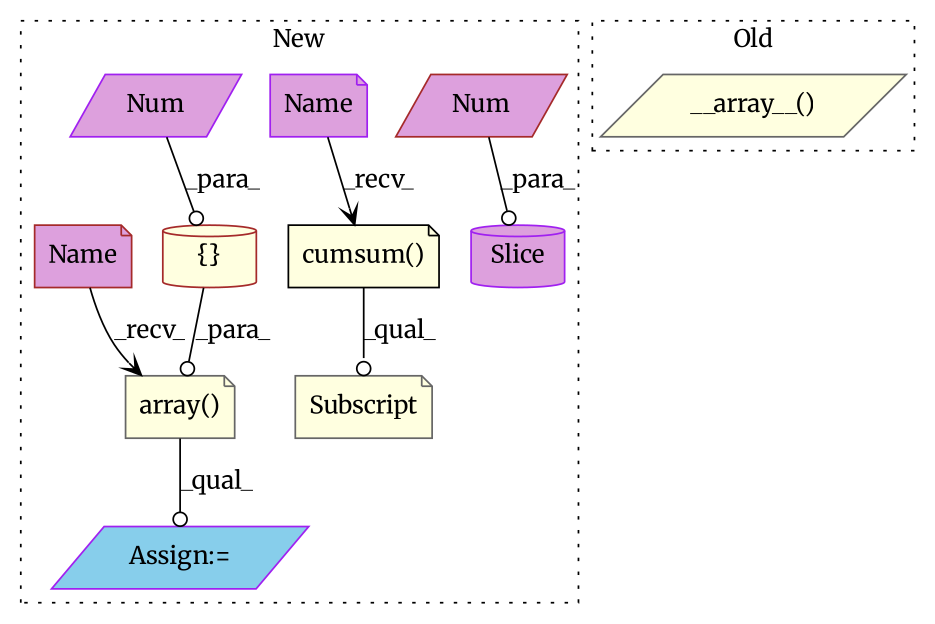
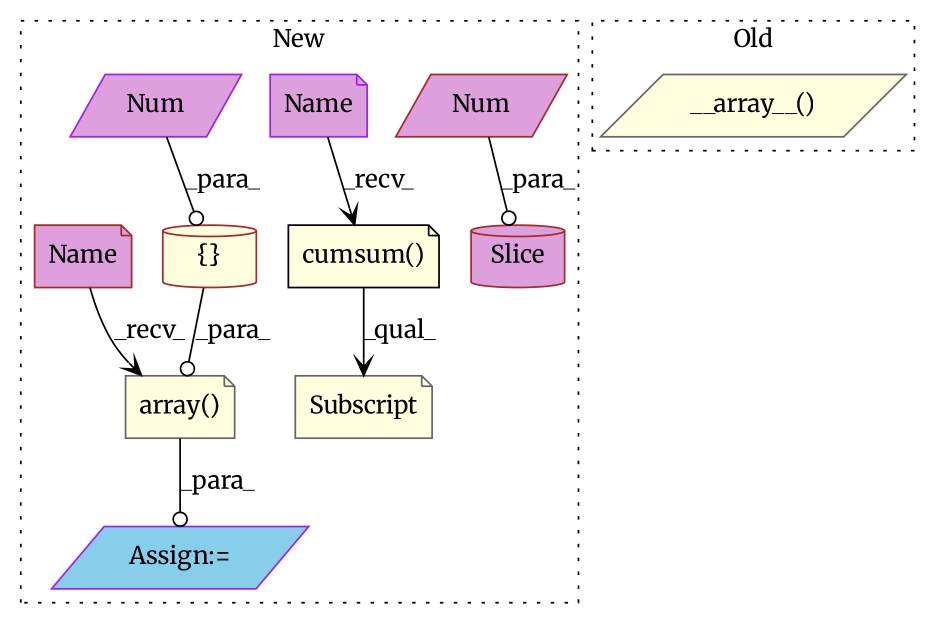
node "Slice": color purple -> brown
edge "cumsum()" -> "Subscript": arrowhead odot -> vee
edge "array()" -> "Assign:=": label "_qual_" -> "_para_"
